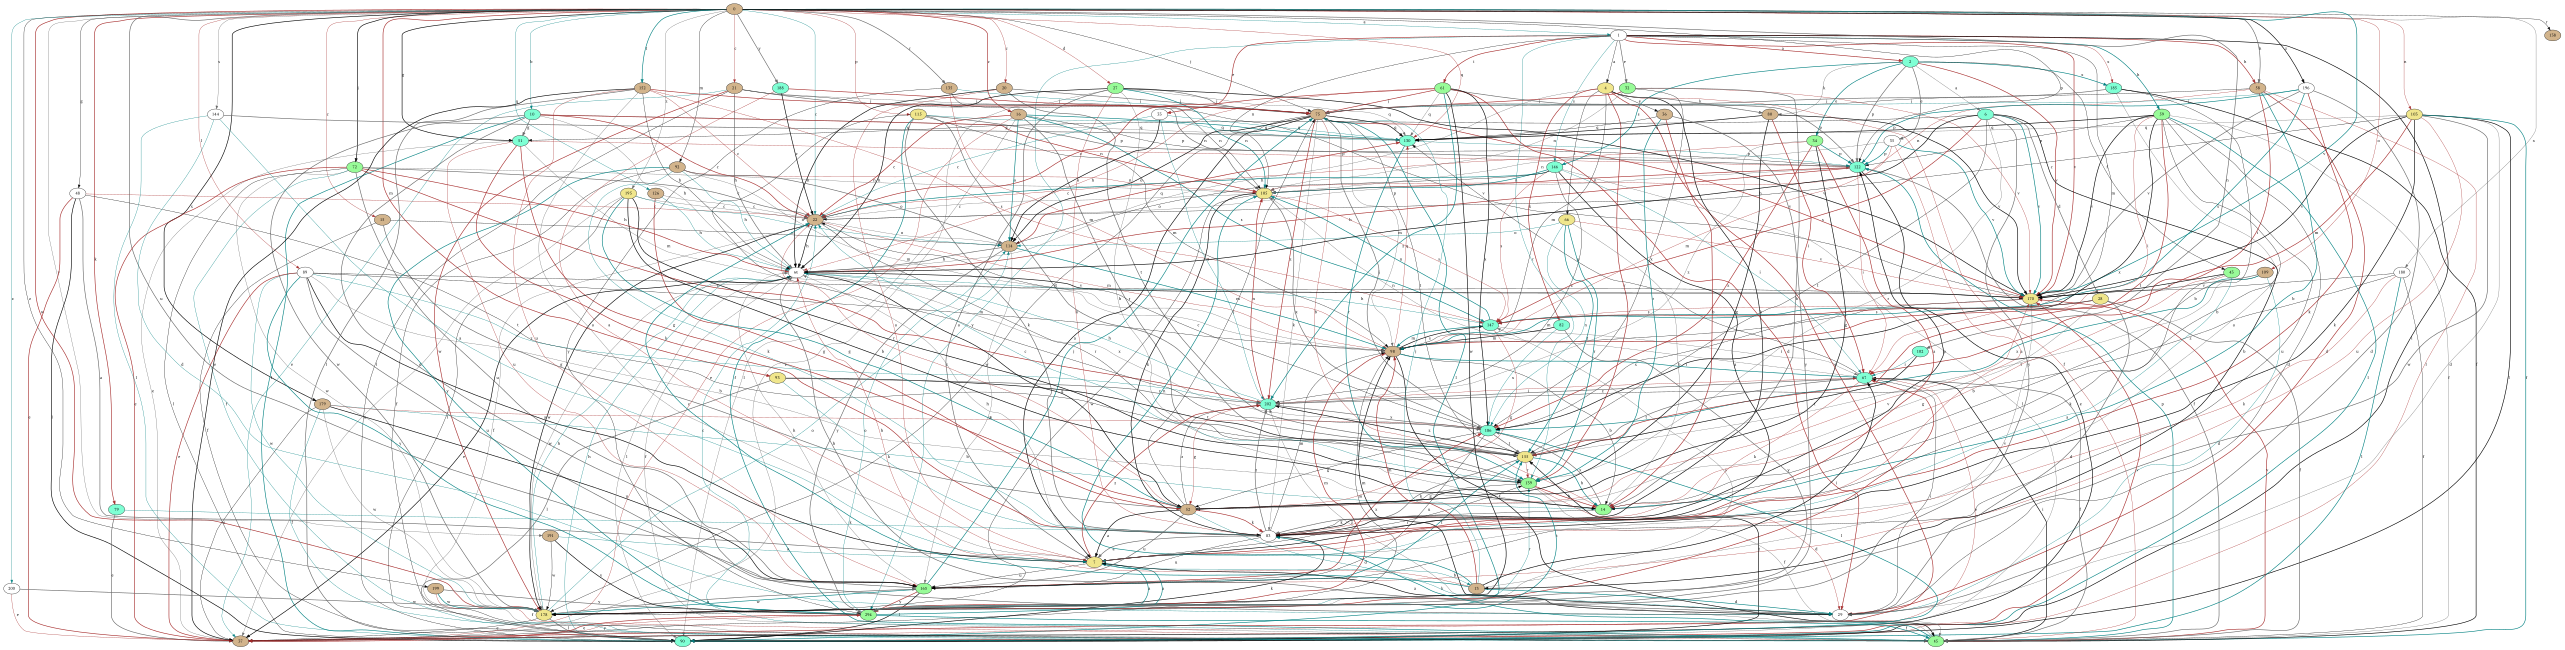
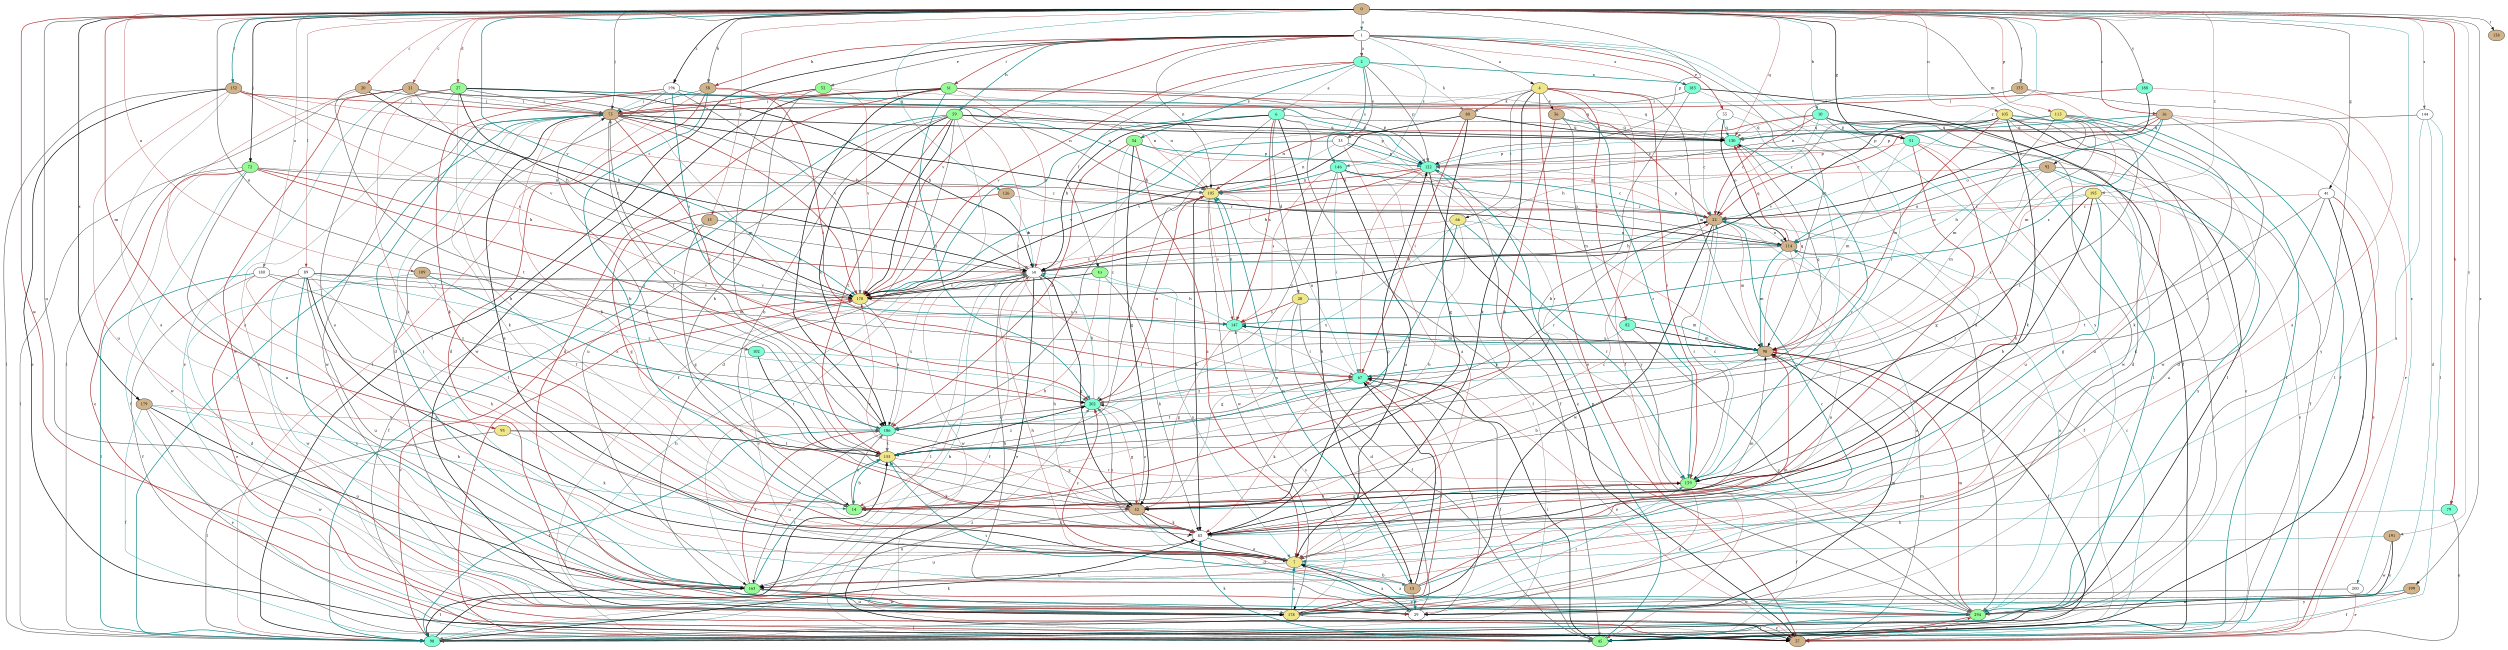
edge "93" -> "202": removed, label "z"
